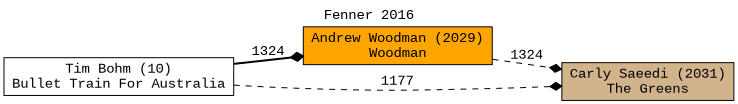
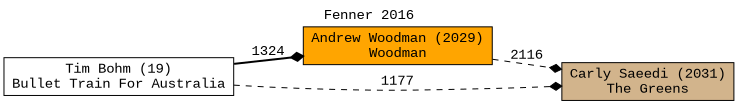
edge "Andrew Woodman (2029) Woodman" -> "Carly Saeedi (2031) The Greens": label "1324" -> "2116"
node "Tim Bohm (10) Bullet Train For Australia": label "Tim Bohm (10) Bullet Train For Australia" -> "Tim Bohm (19) Bullet Train For Australia"
